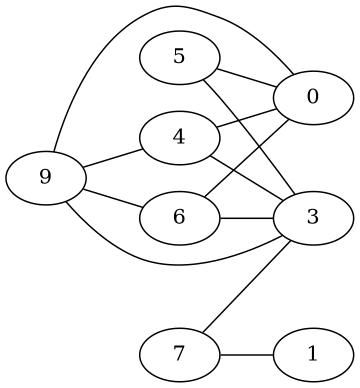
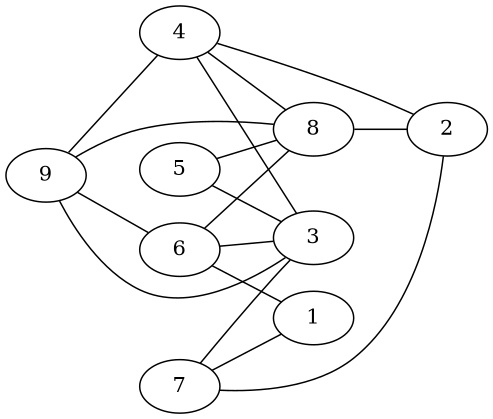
node "0": label "0" -> "8"
node "2": added
edge "6" -- "1": added
